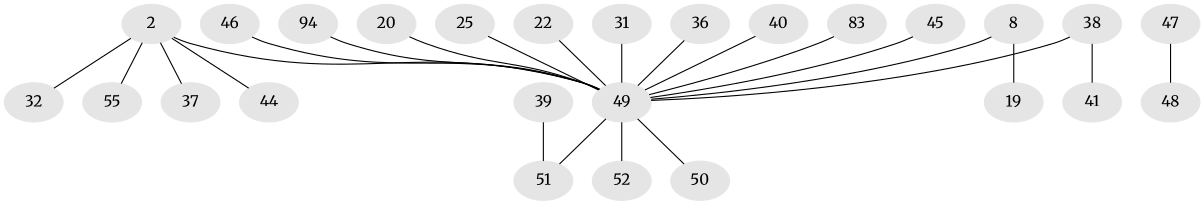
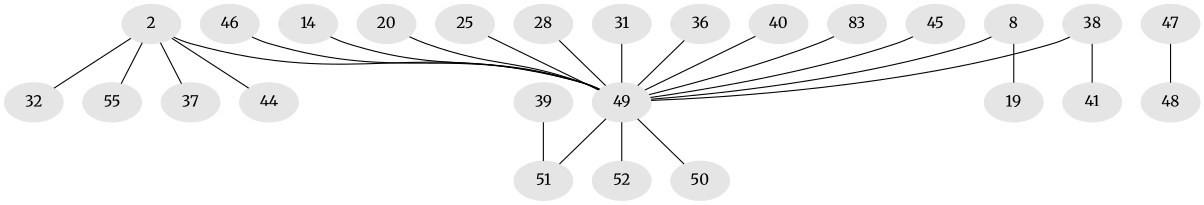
node "94": label "94" -> "14"
node "22": label "22" -> "28"
